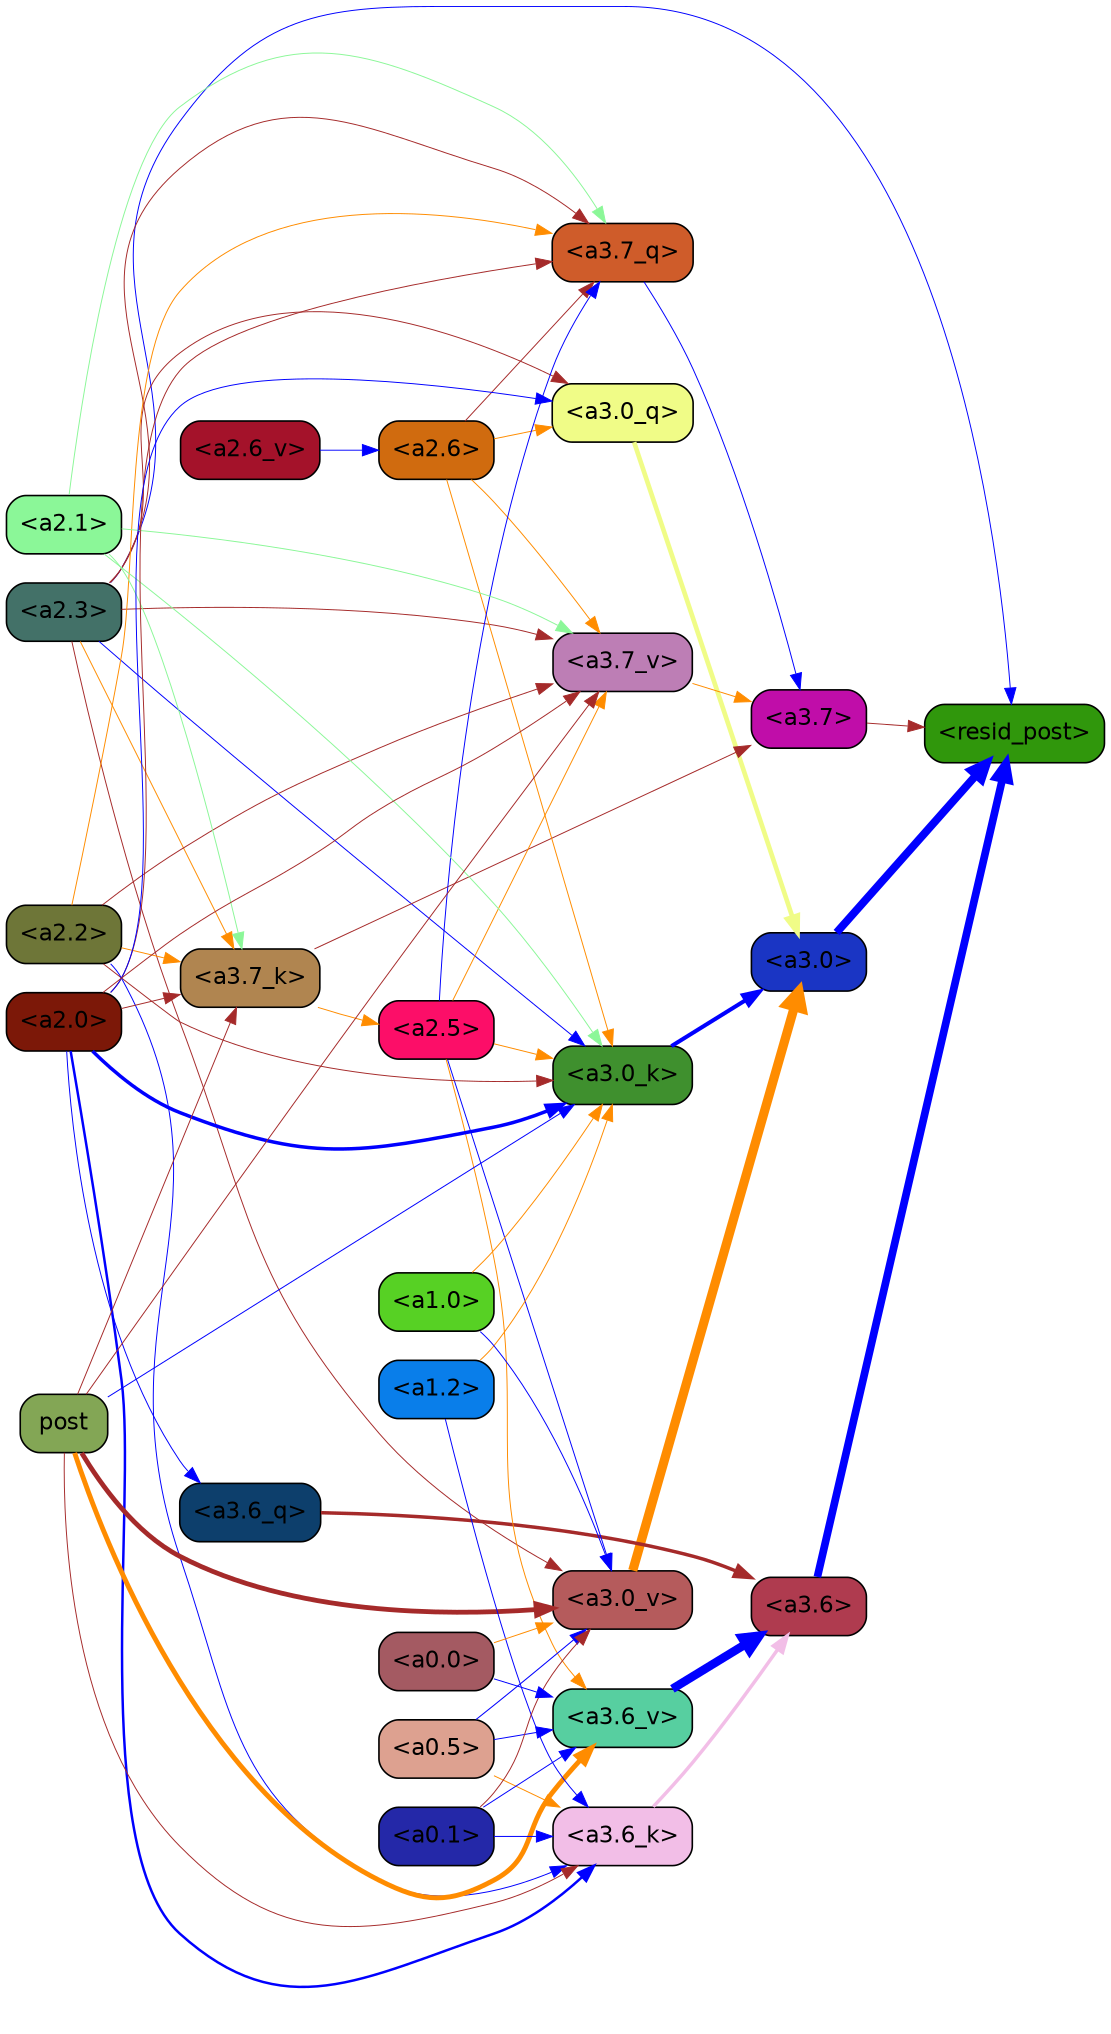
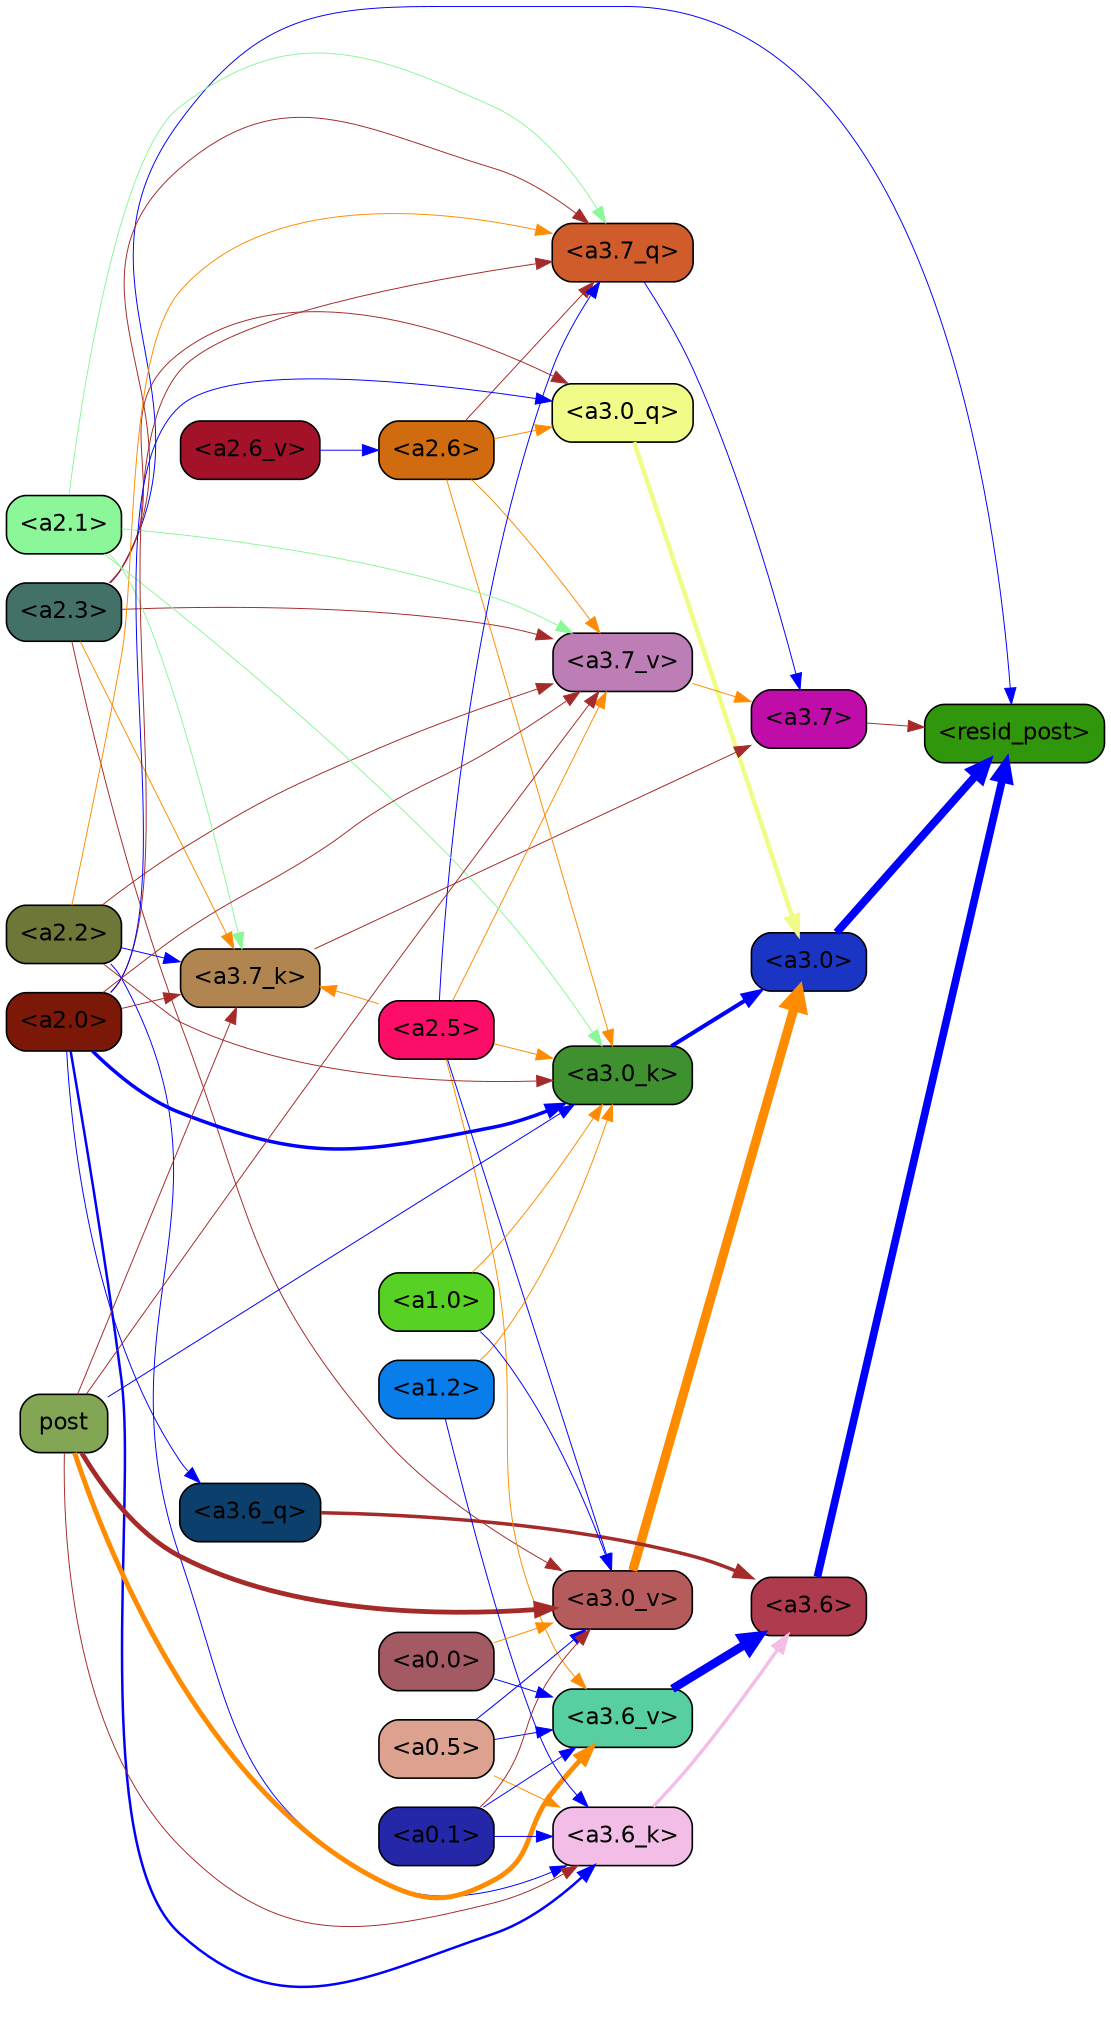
edge "<a2.3>" -> "<a3.0_k>": removed
edge "<a2.2>" -> "<a3.7_k>": color darkorange -> blue
edge "<a3.7_k>" -> "<a2.5>": reversed
